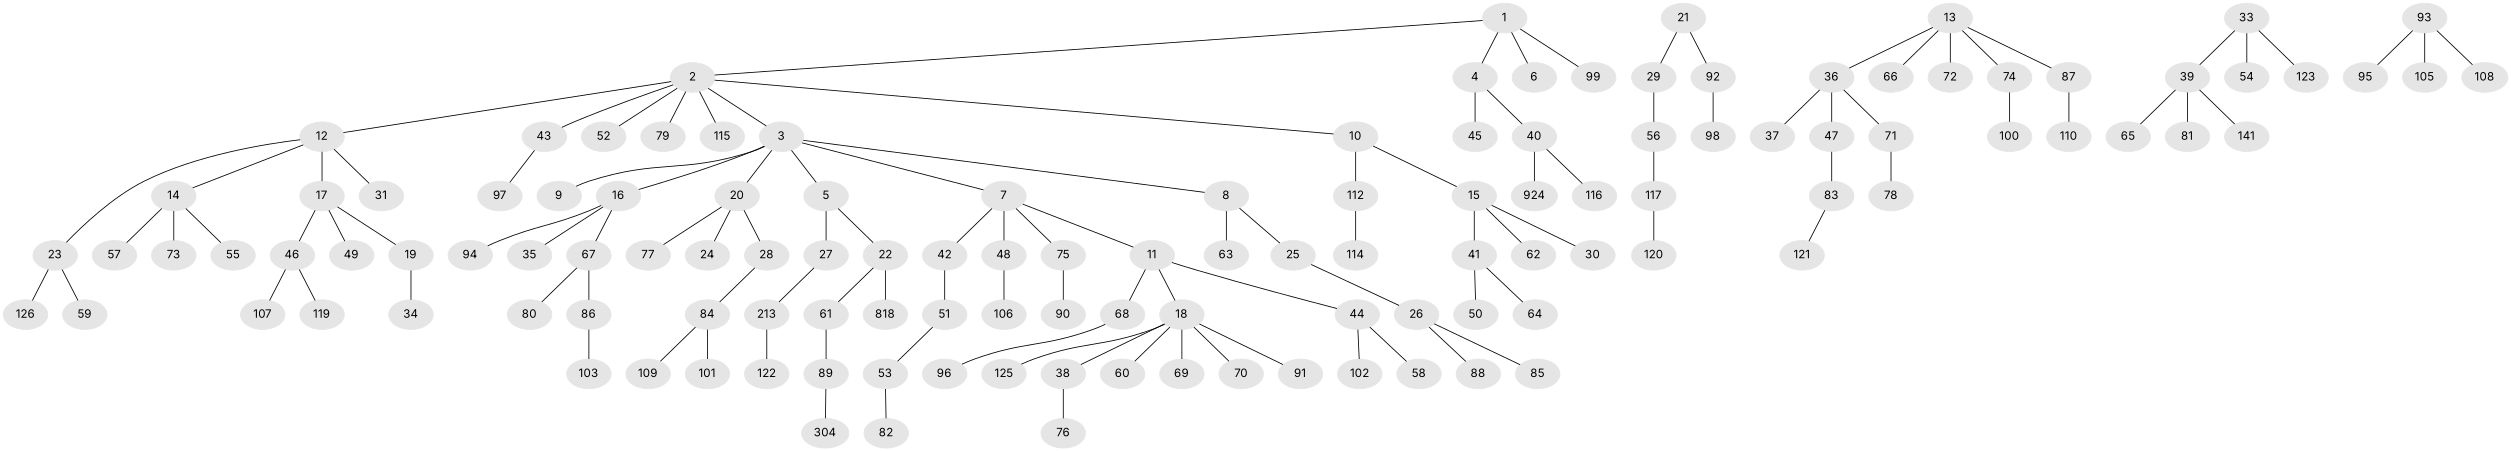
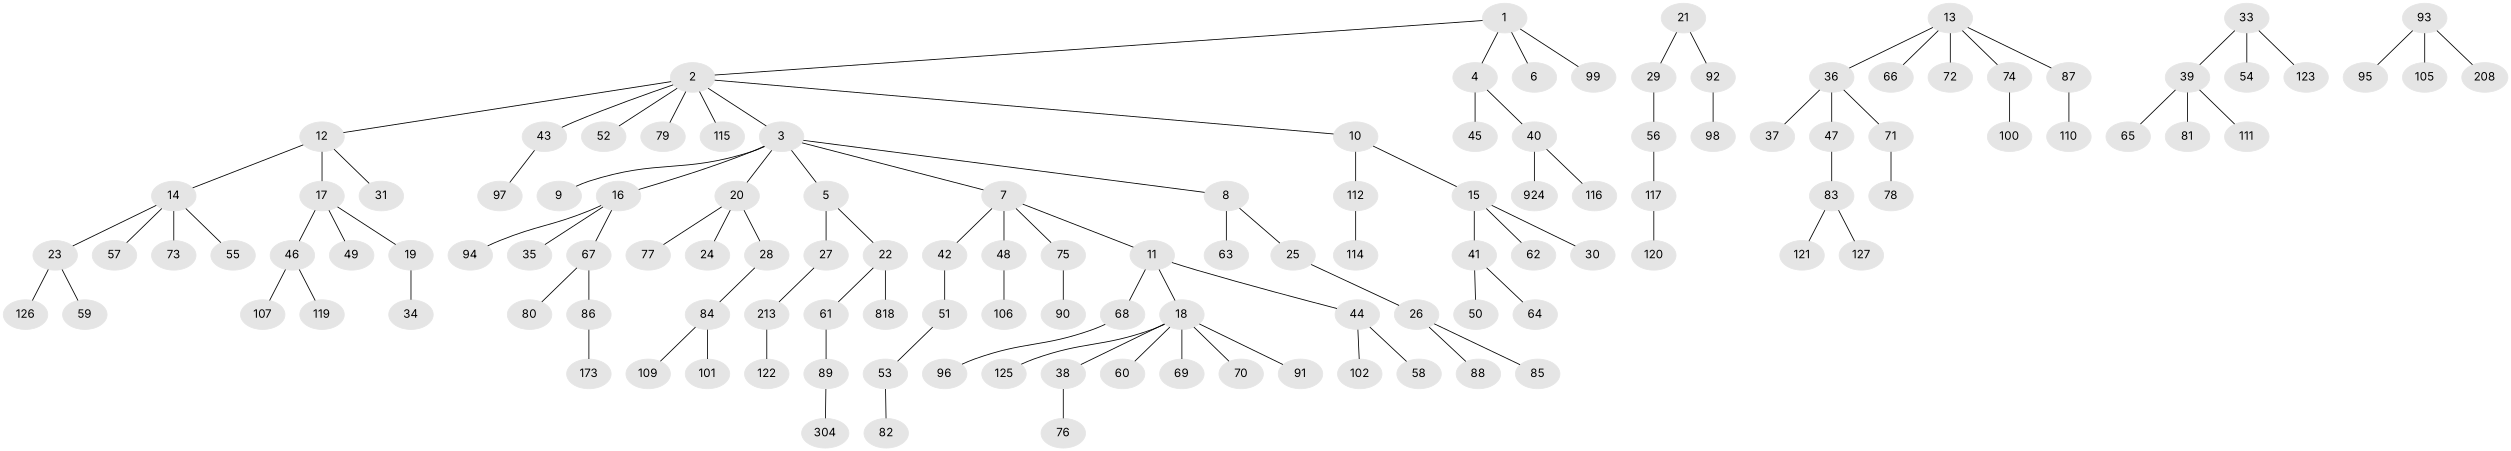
node "108": label "108" -> "208"
node "141": label "141" -> "111"
edge "12" -- "23": now "14" -- "23"
node "127": added
node "103": label "103" -> "173"
